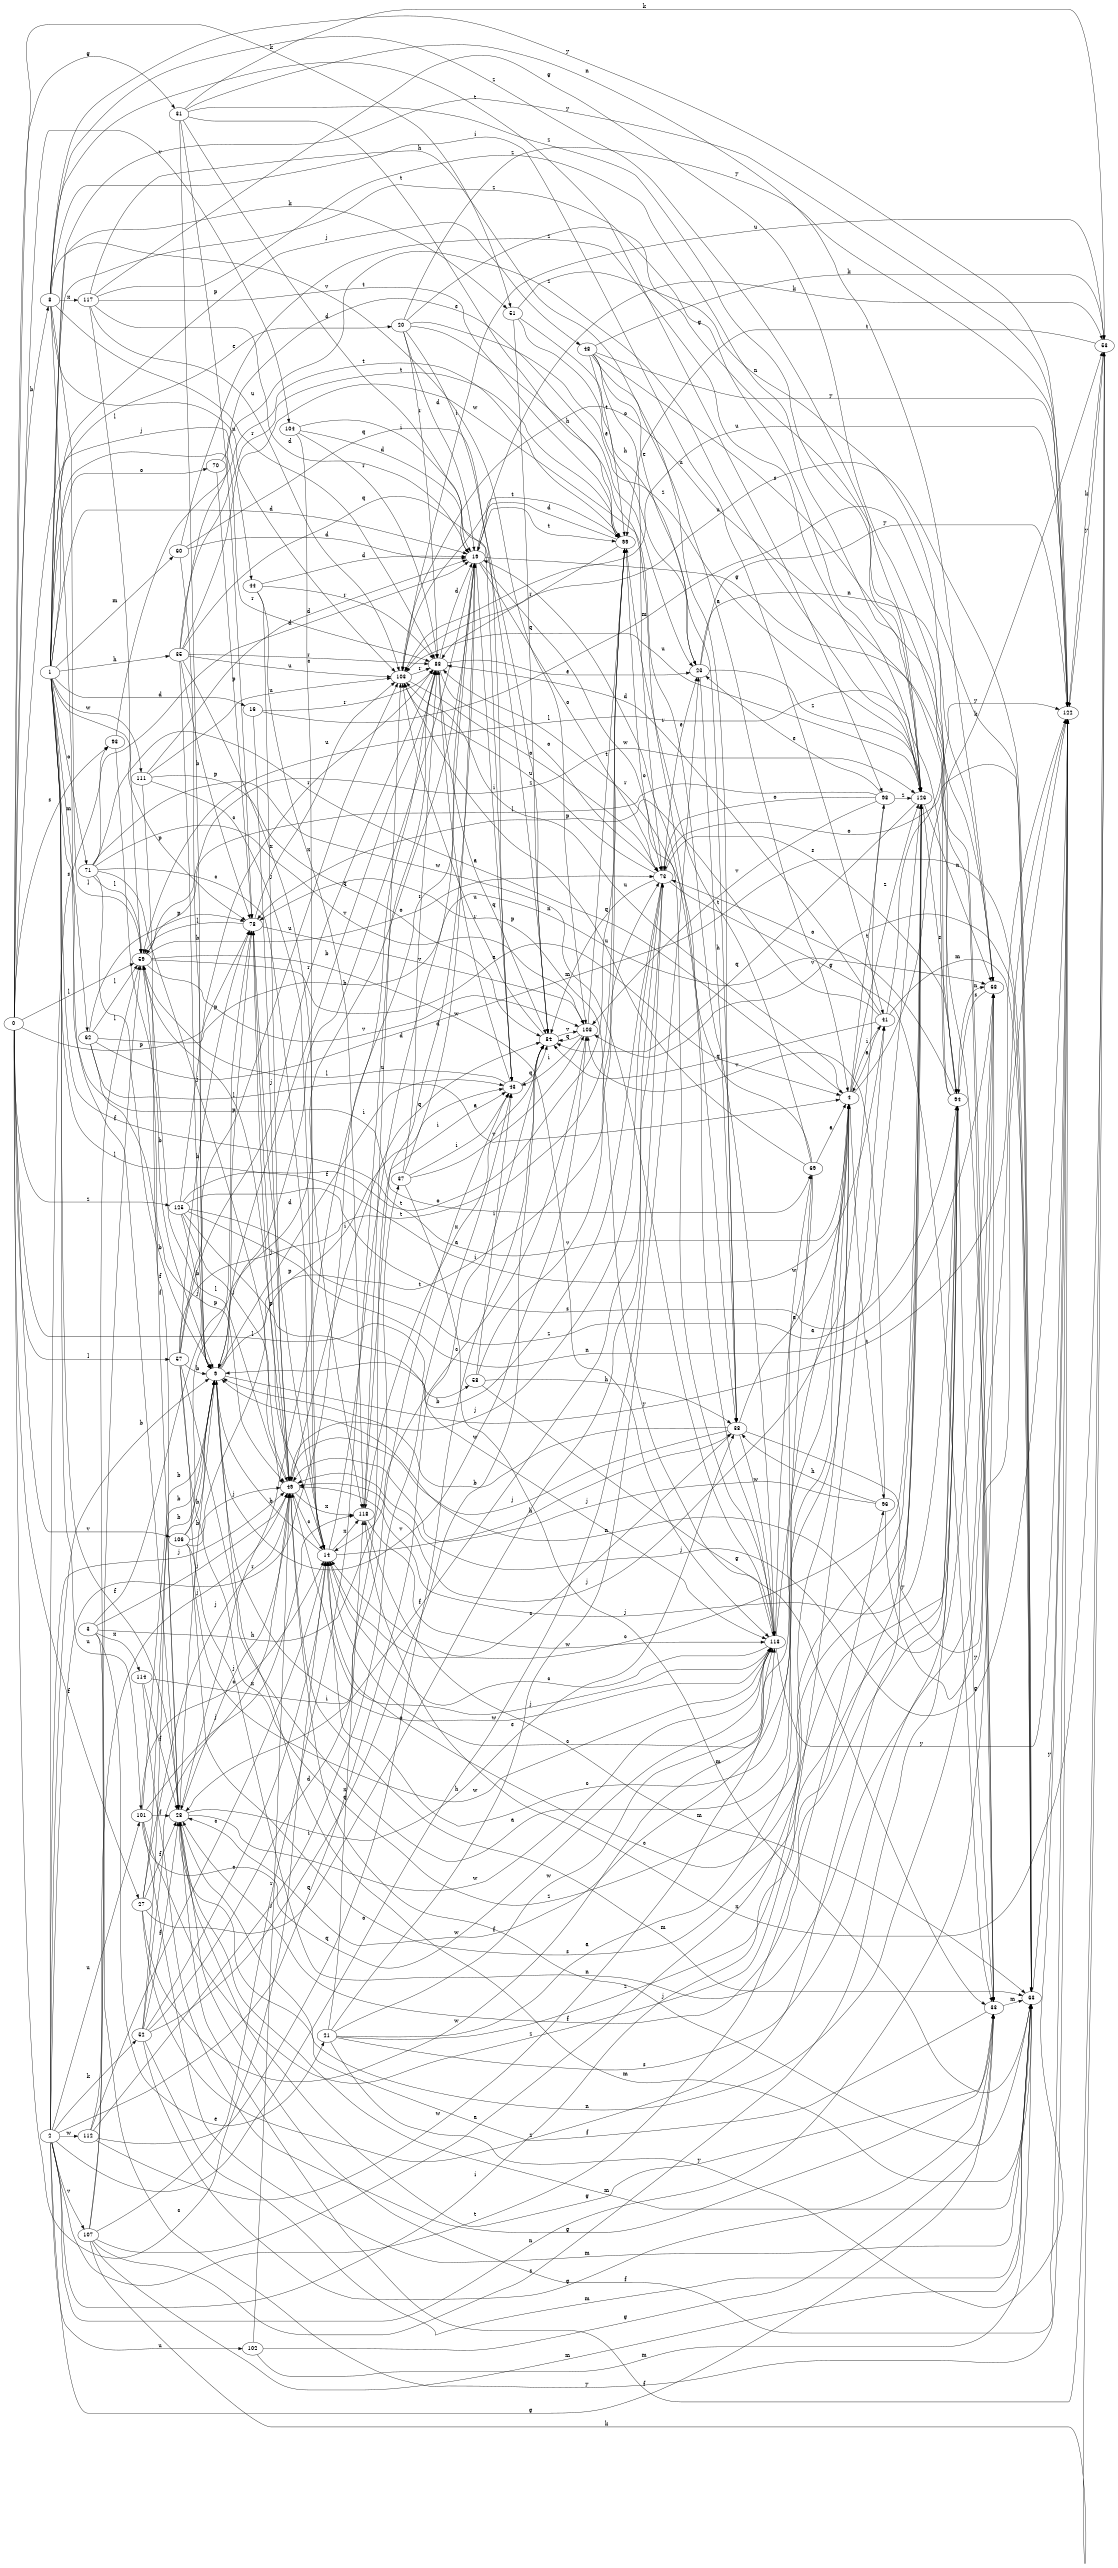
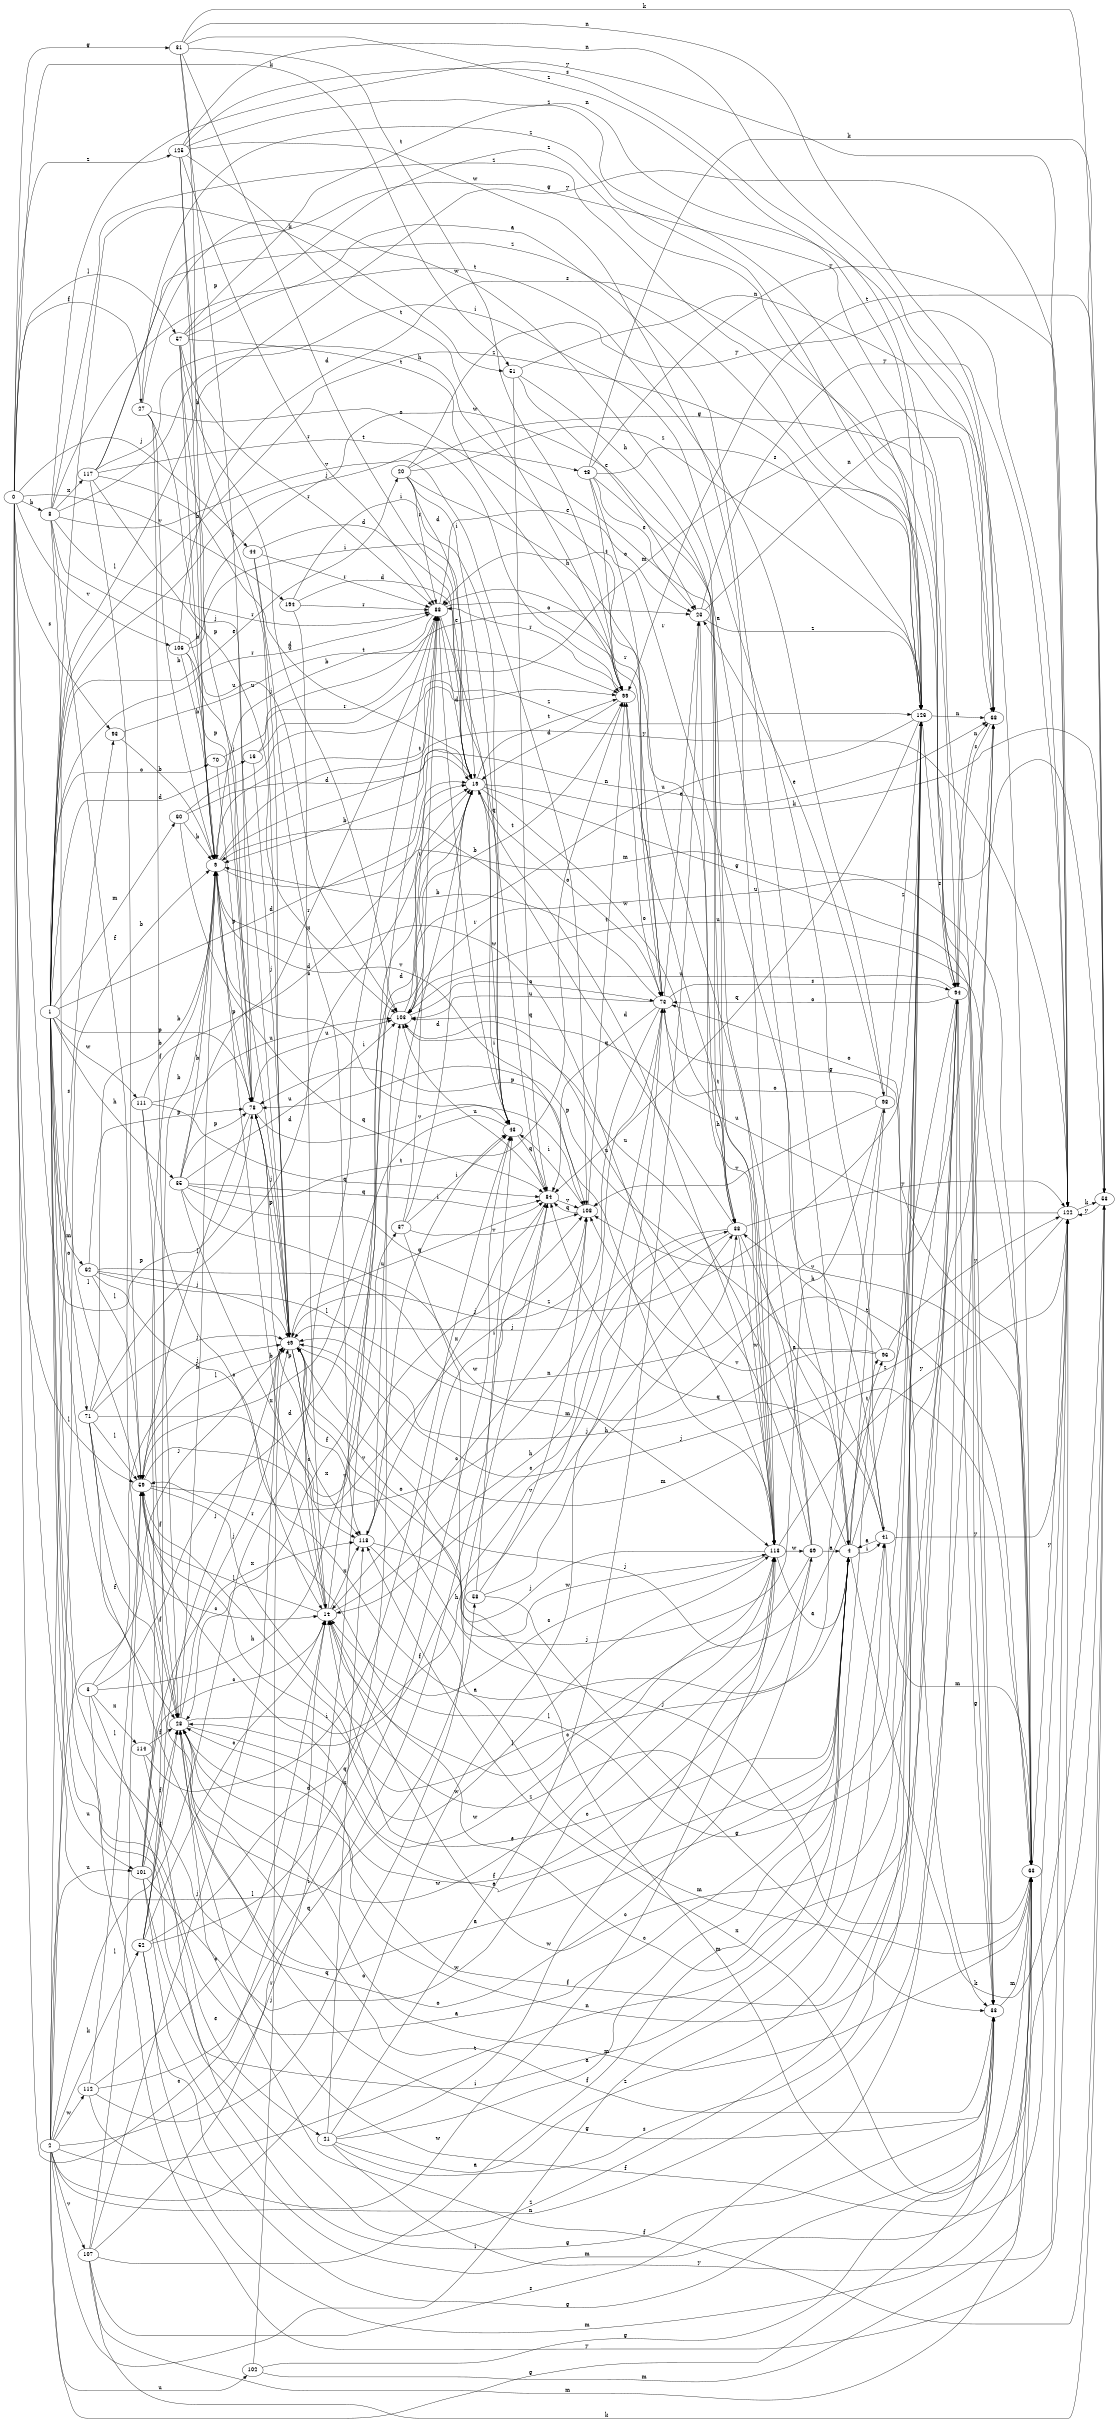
node "104": label "104" -> "194"
edge "58" -> "73": now "58" -> "108"
edge "68" -> "9": reversed
